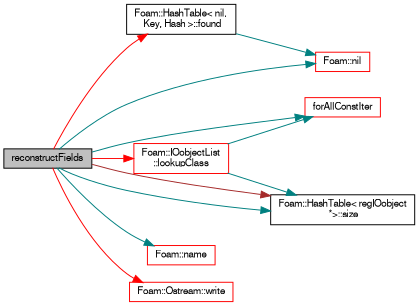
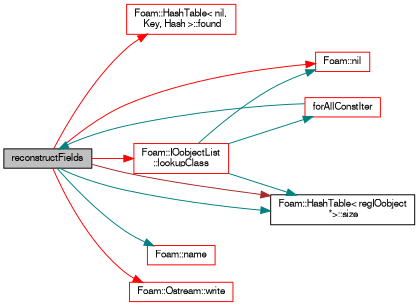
node "Foam::HashTable< nil, Key, Hash >::found": color black -> red
edge "Foam::HashTable< nil, Key, Hash >::found" -> "Foam::nil": now "Foam::IOobjectList ::lookupClass" -> "Foam::nil"
edge "reconstructFields" -> "Foam::nil": color teal -> red
edge "reconstructFields" -> "forAllConstIter": reversed
